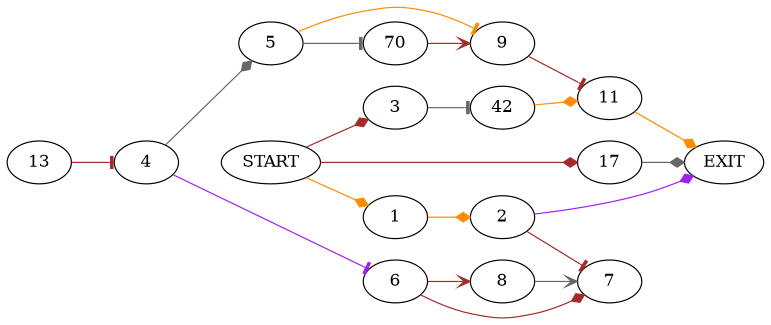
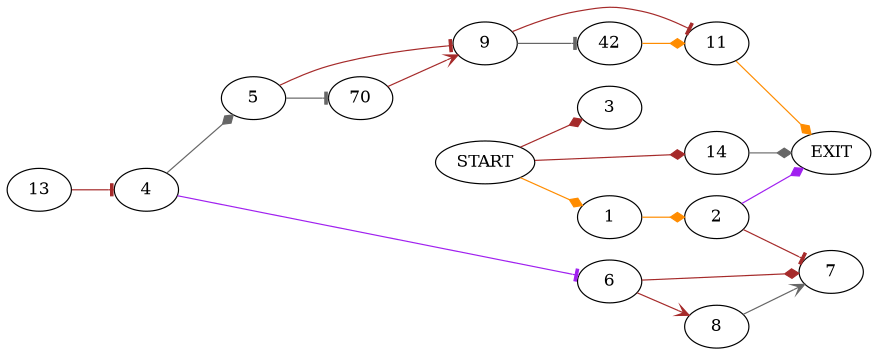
edge "5" -> "9": color darkorange -> brown
edge "3" -> "42": now "9" -> "42"
node "17": label "17" -> "14"
